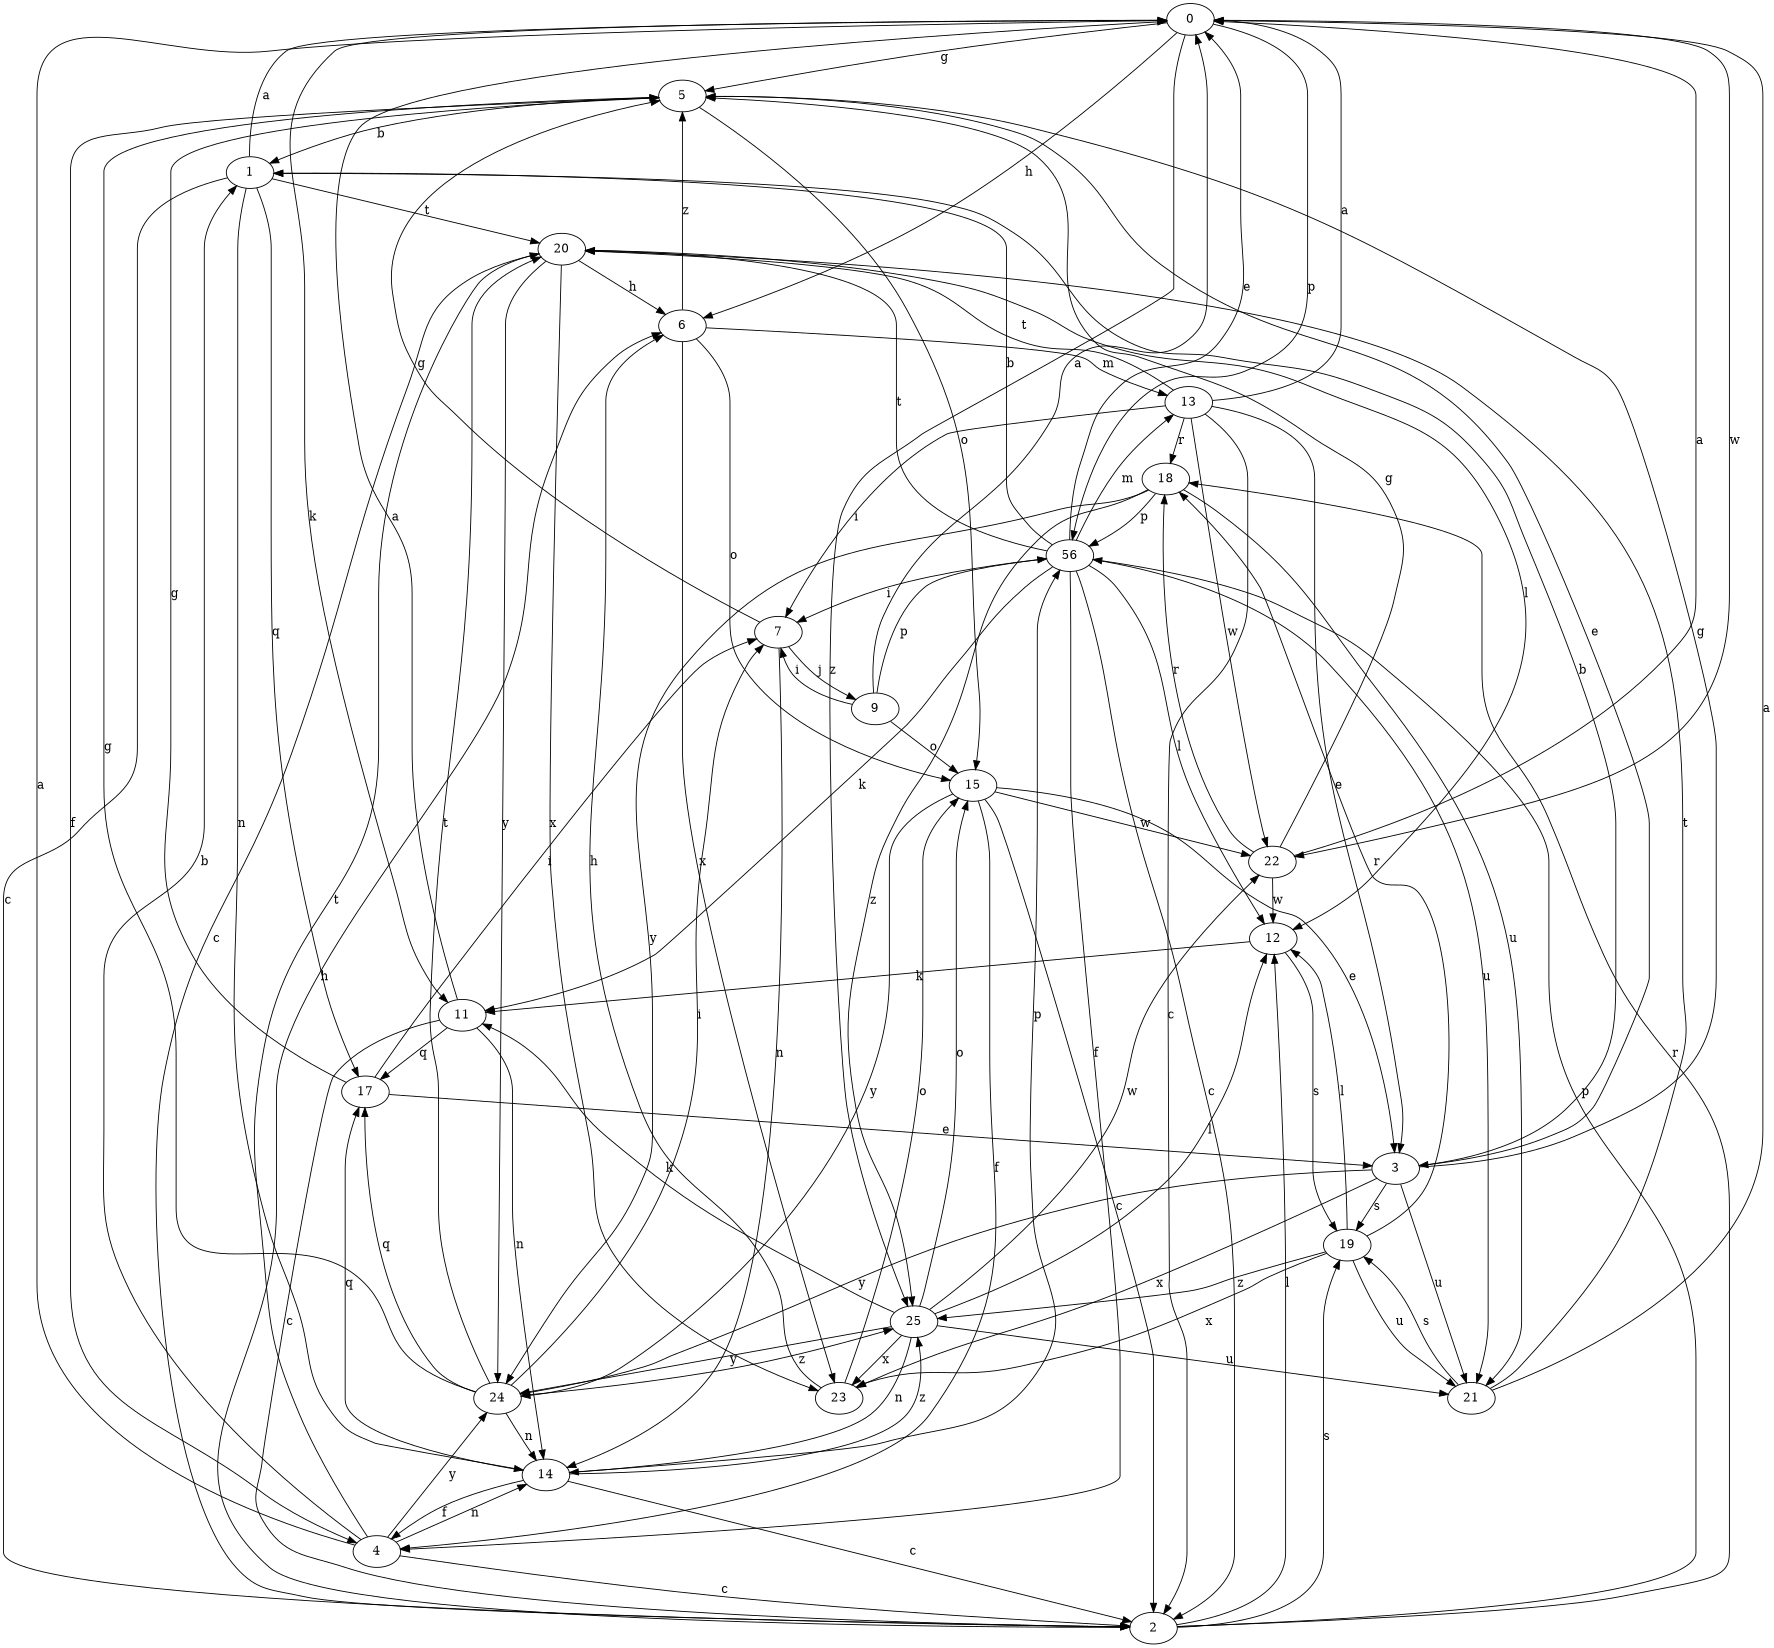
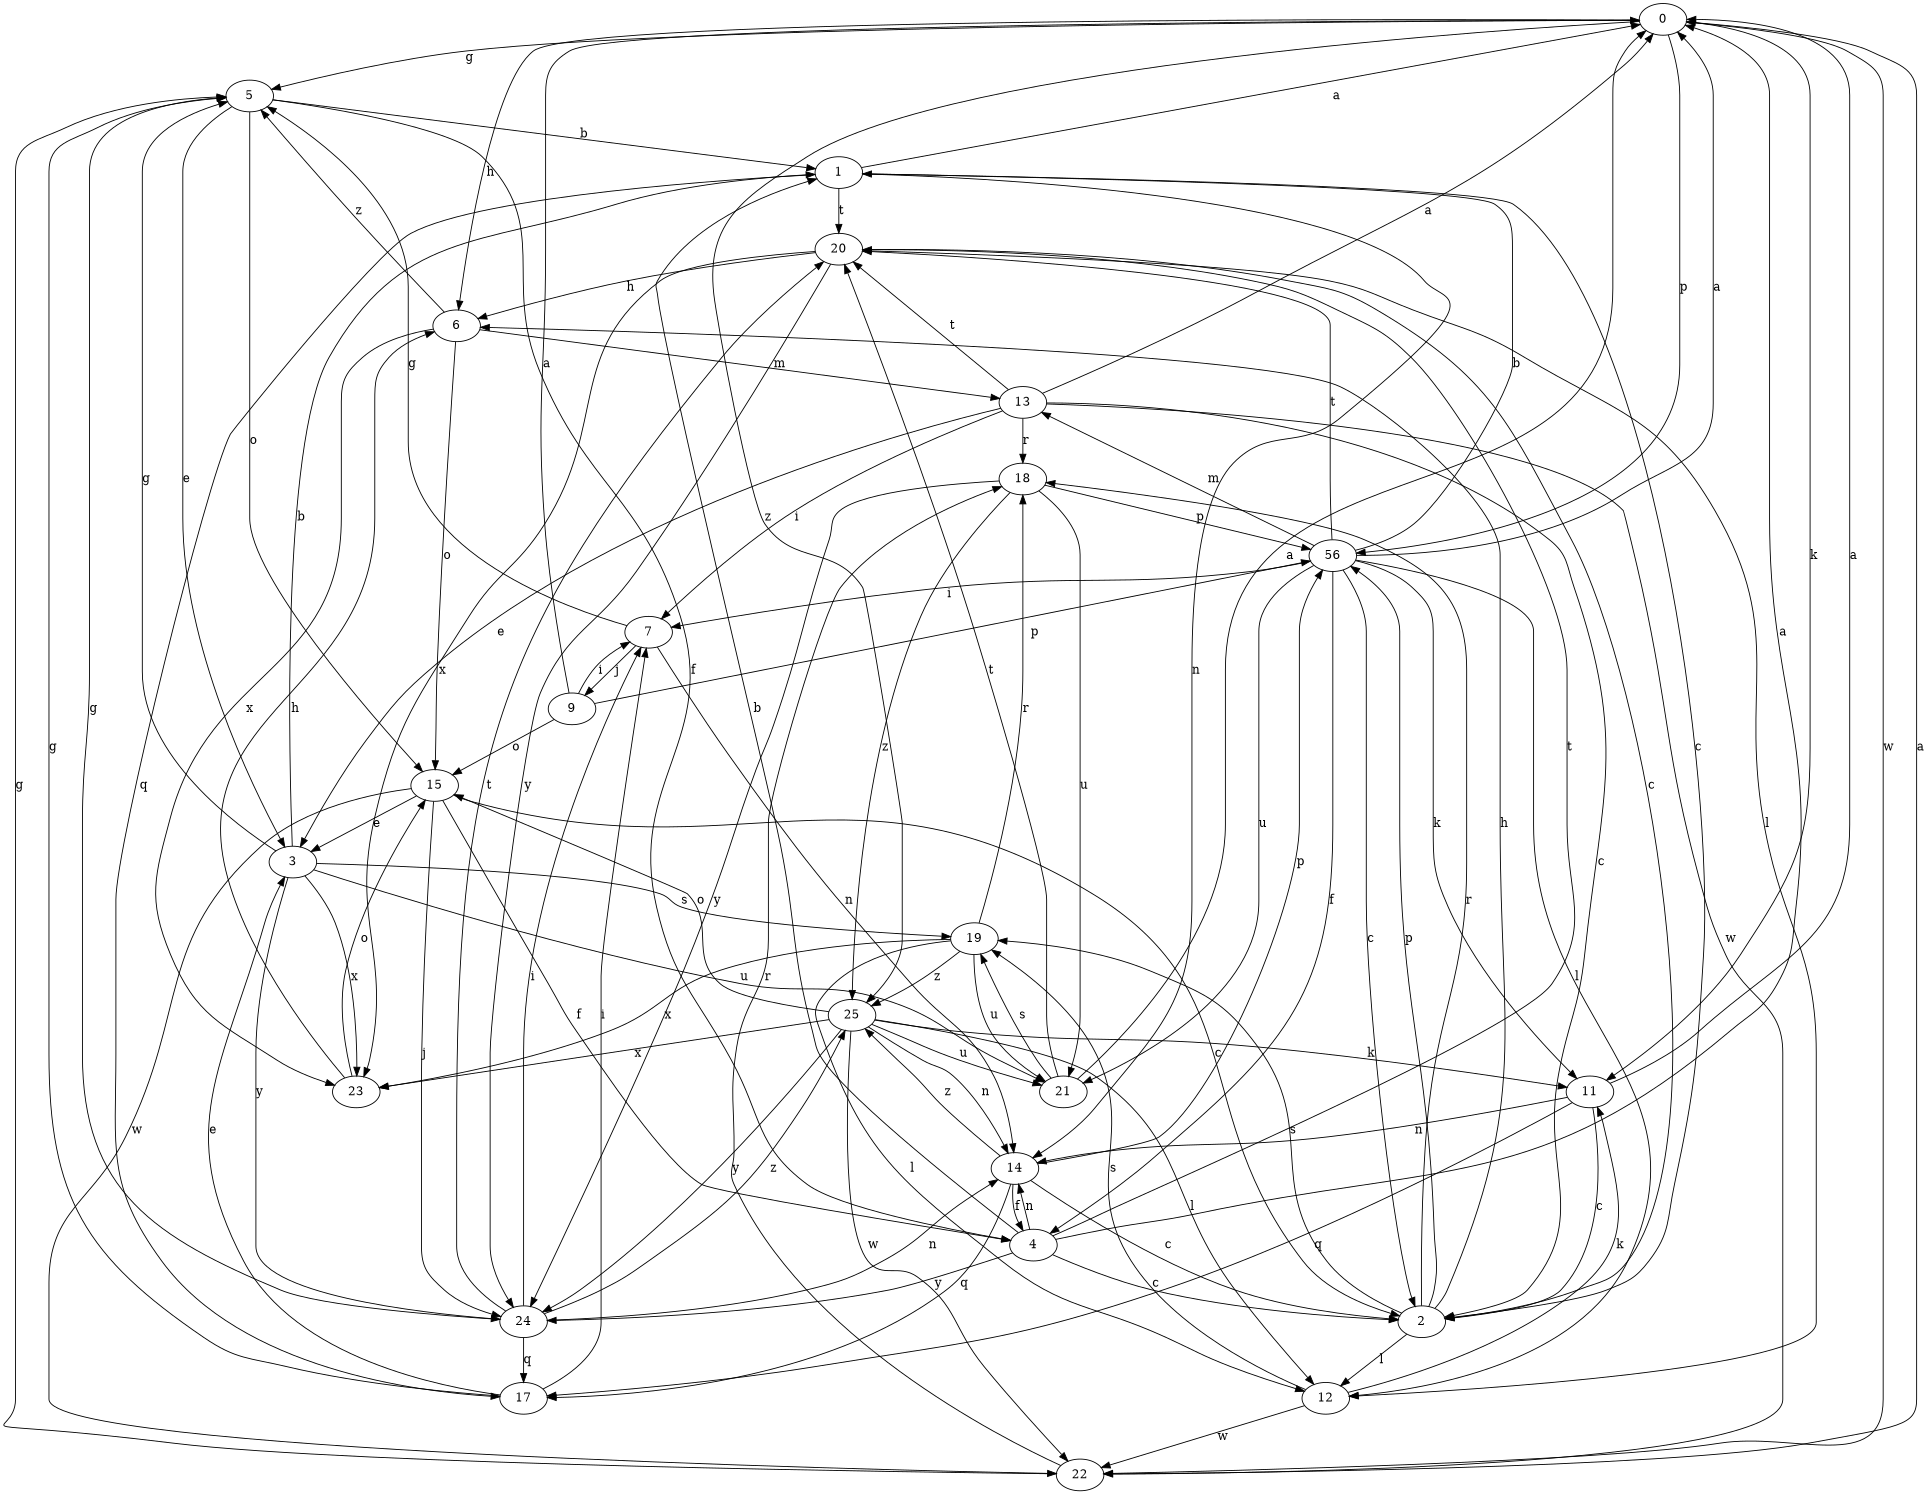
edge "56" -> "0": label "e" -> "a"
edge "22" -> "12": reversed
edge "15" -> "24": label "y" -> "j"
